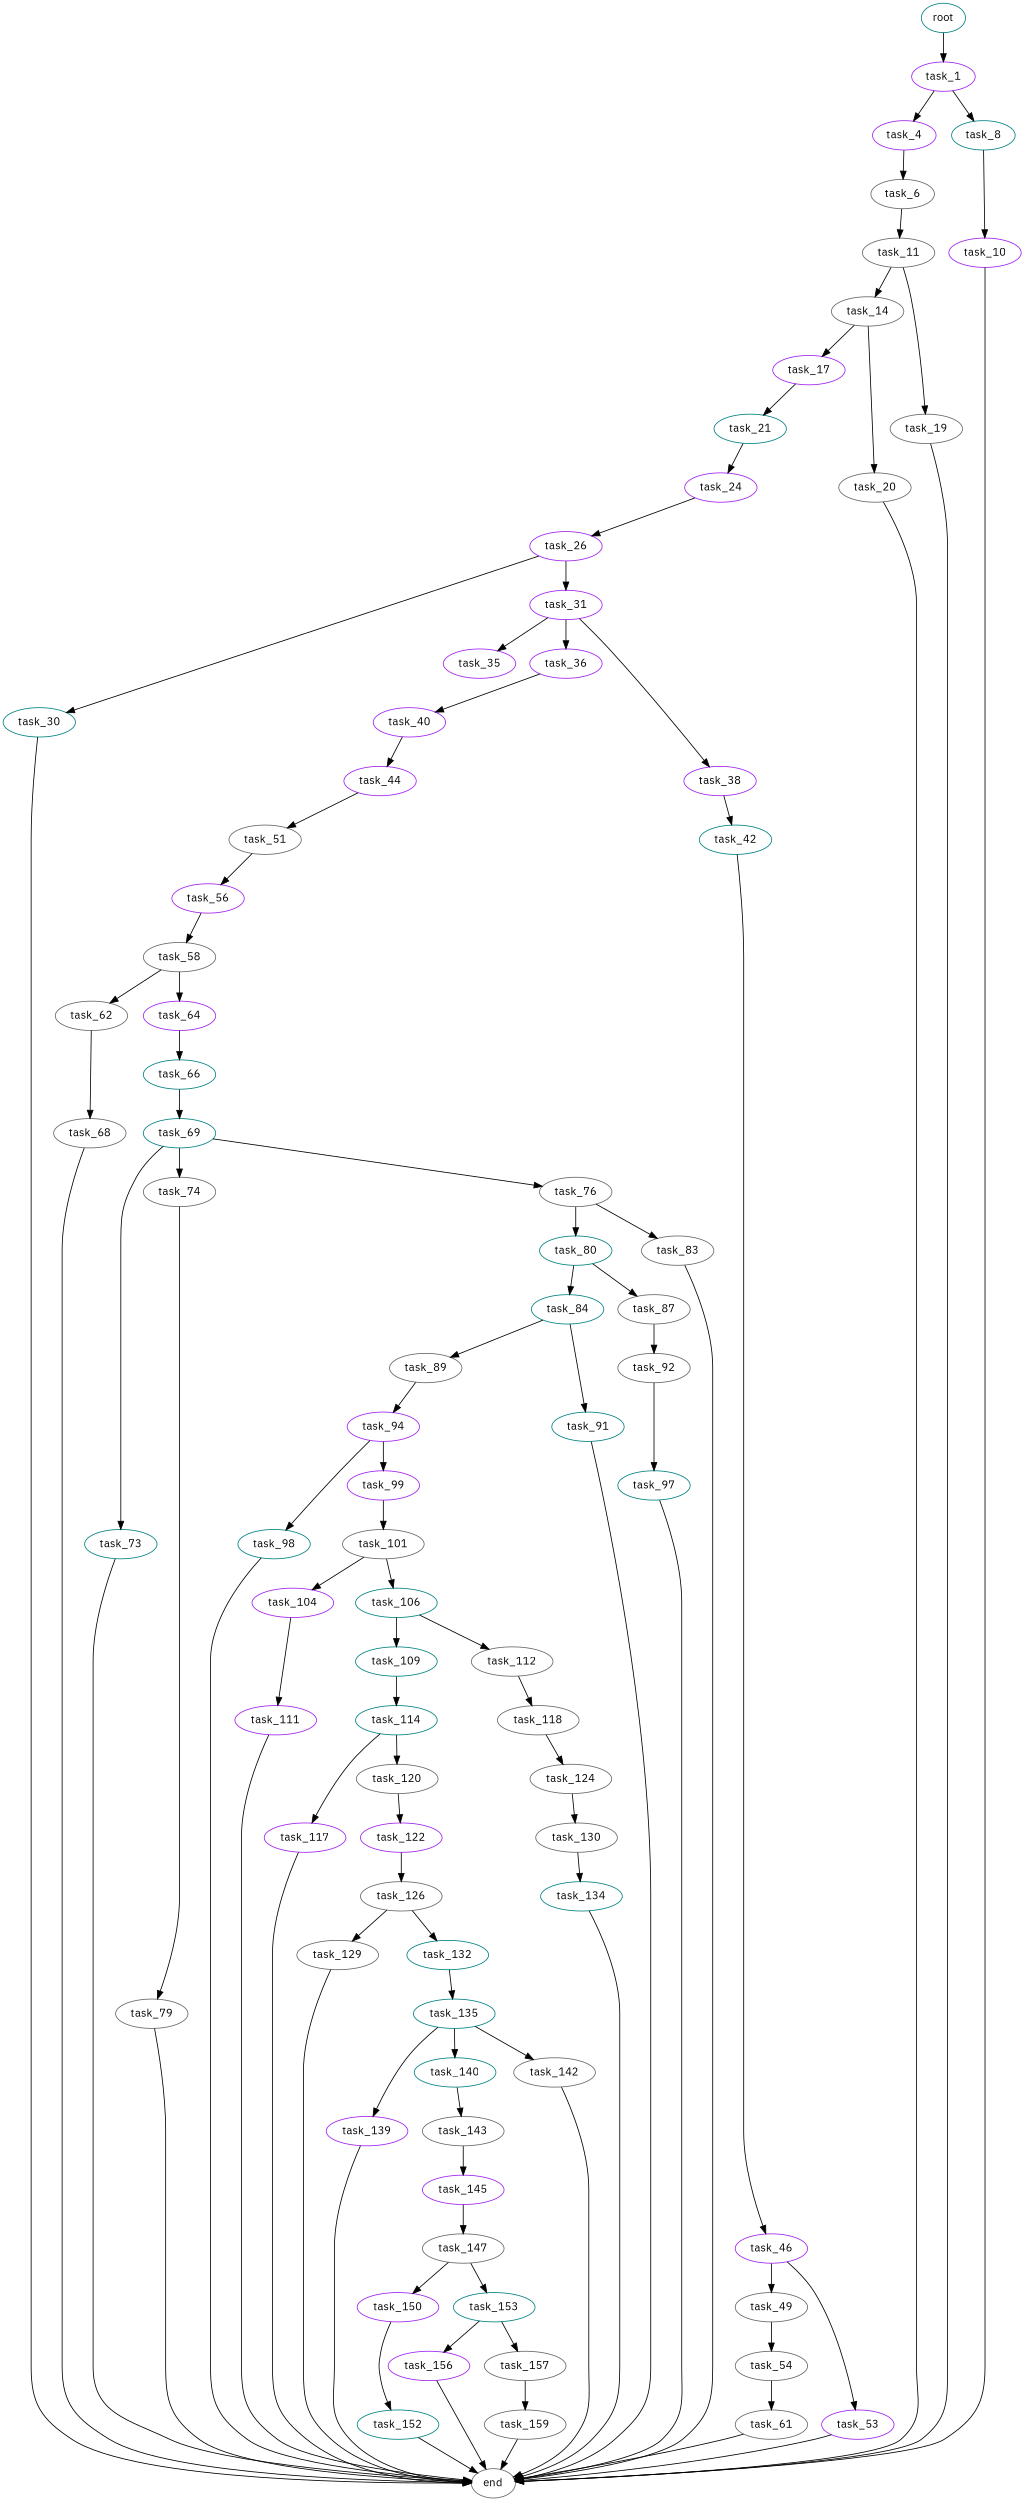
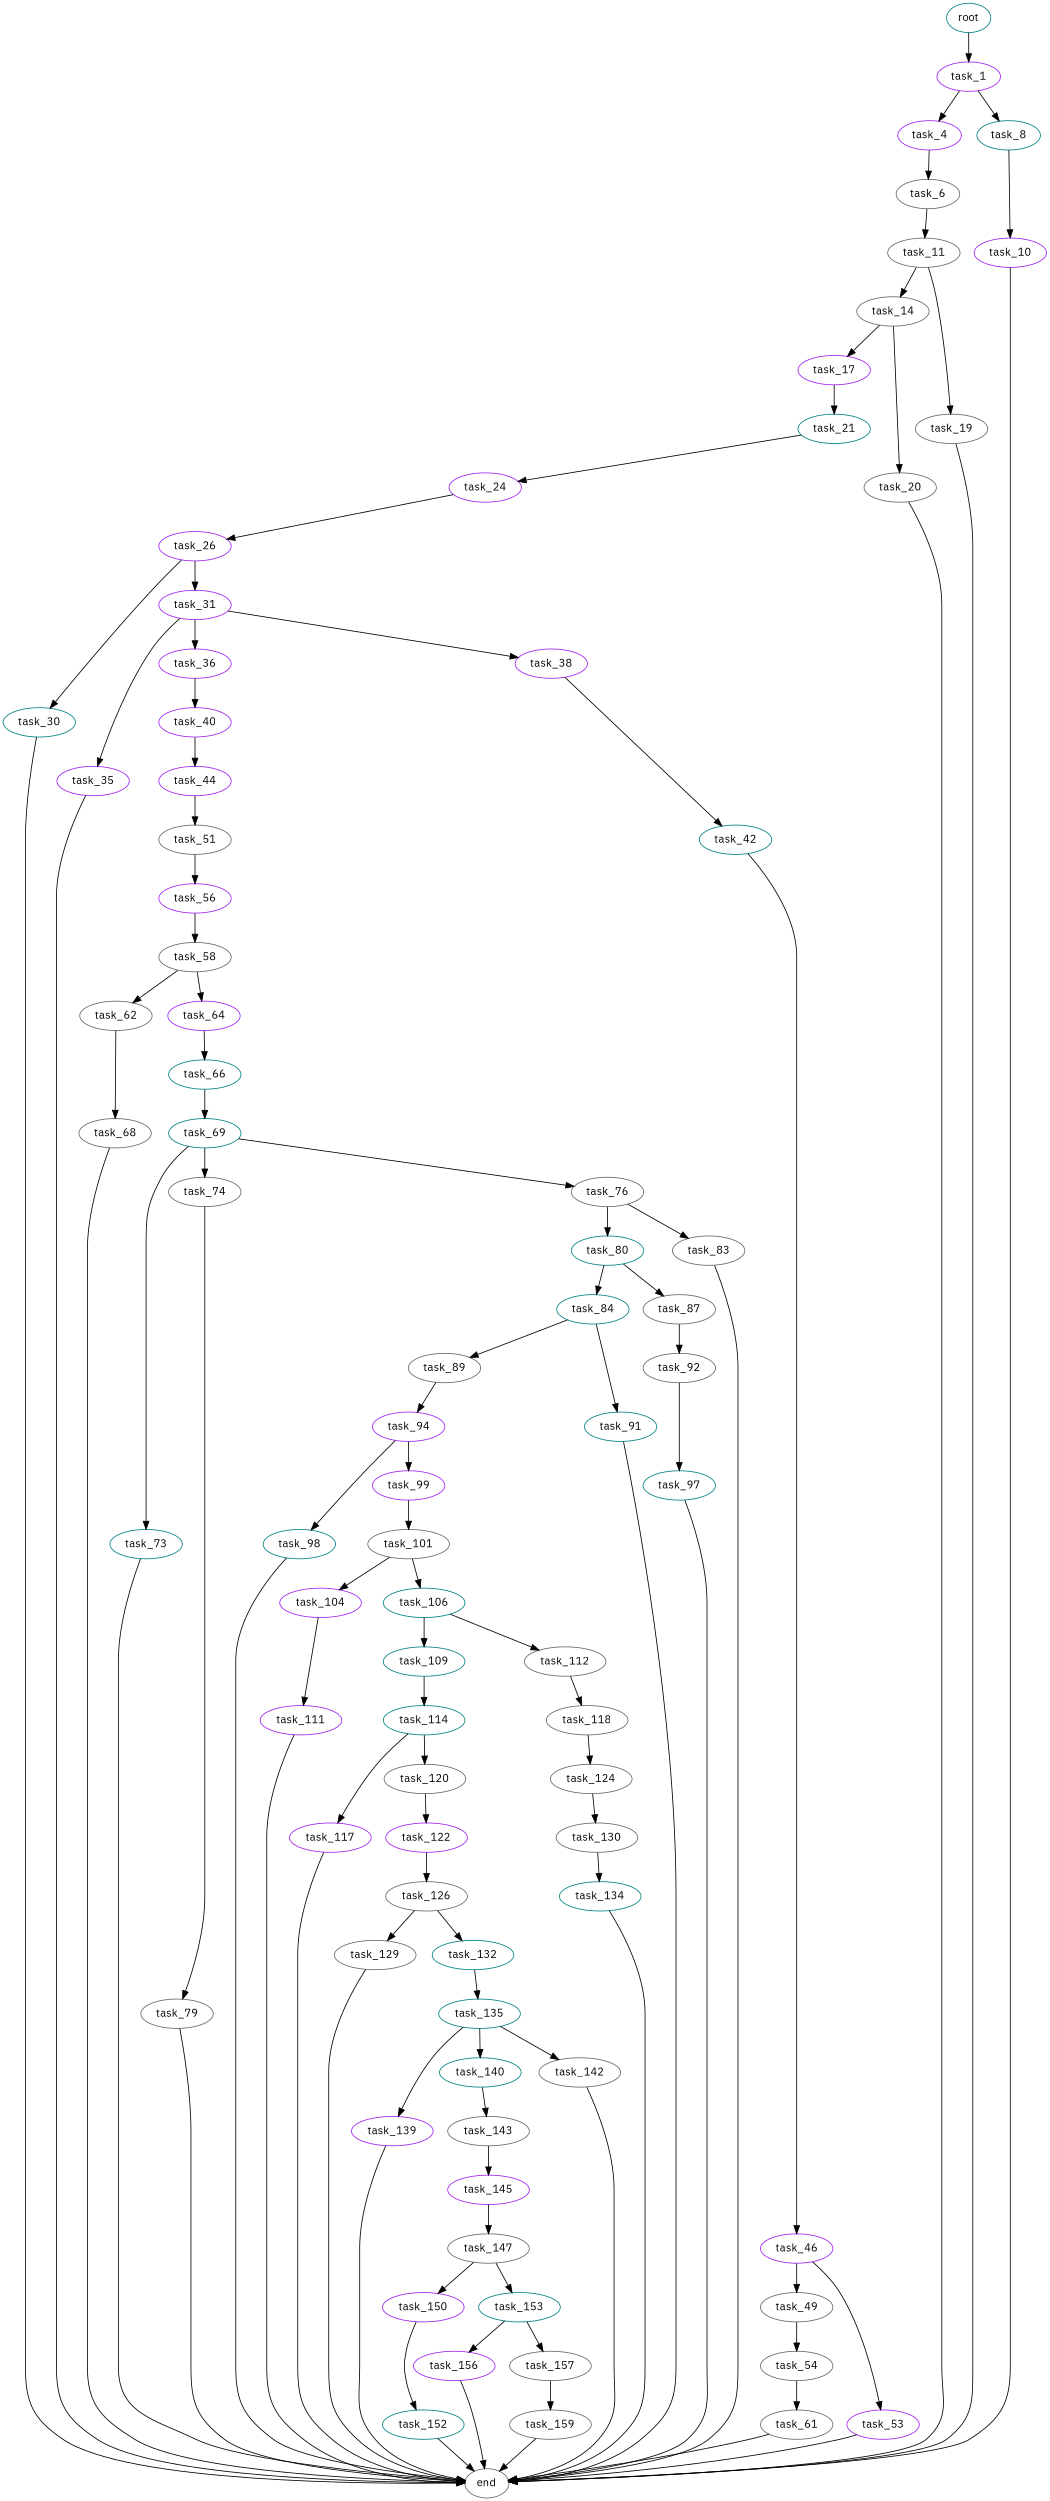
edge "task_35" -> "end": added
